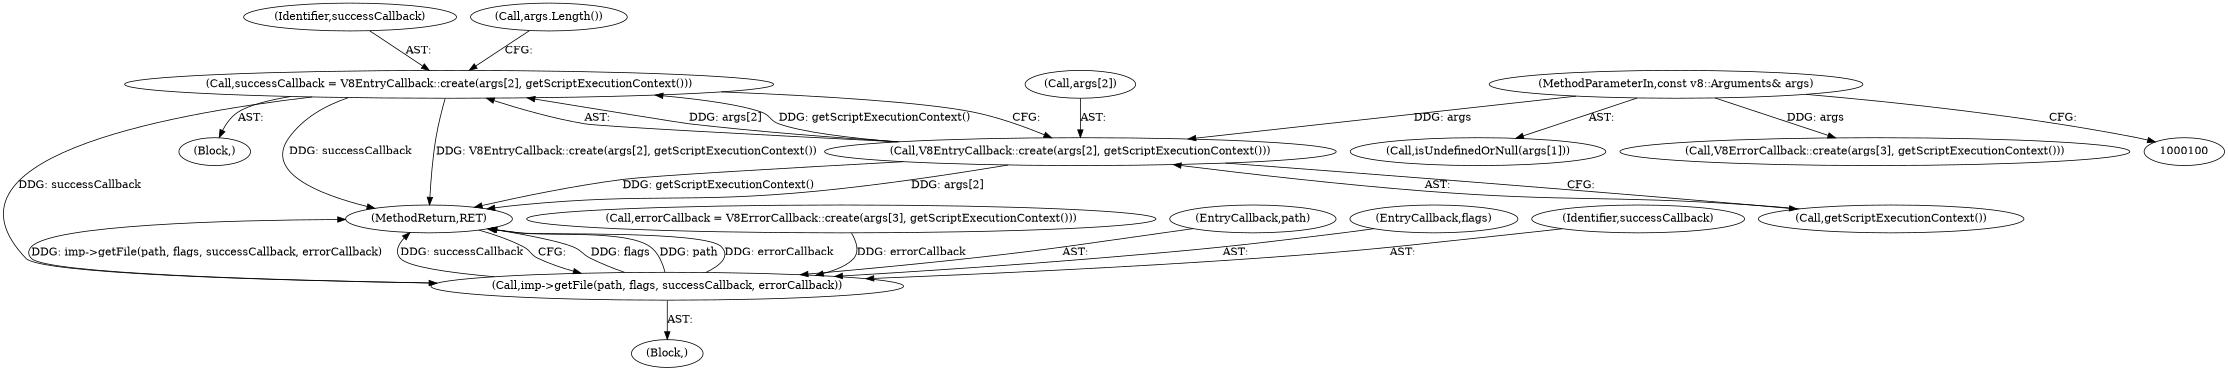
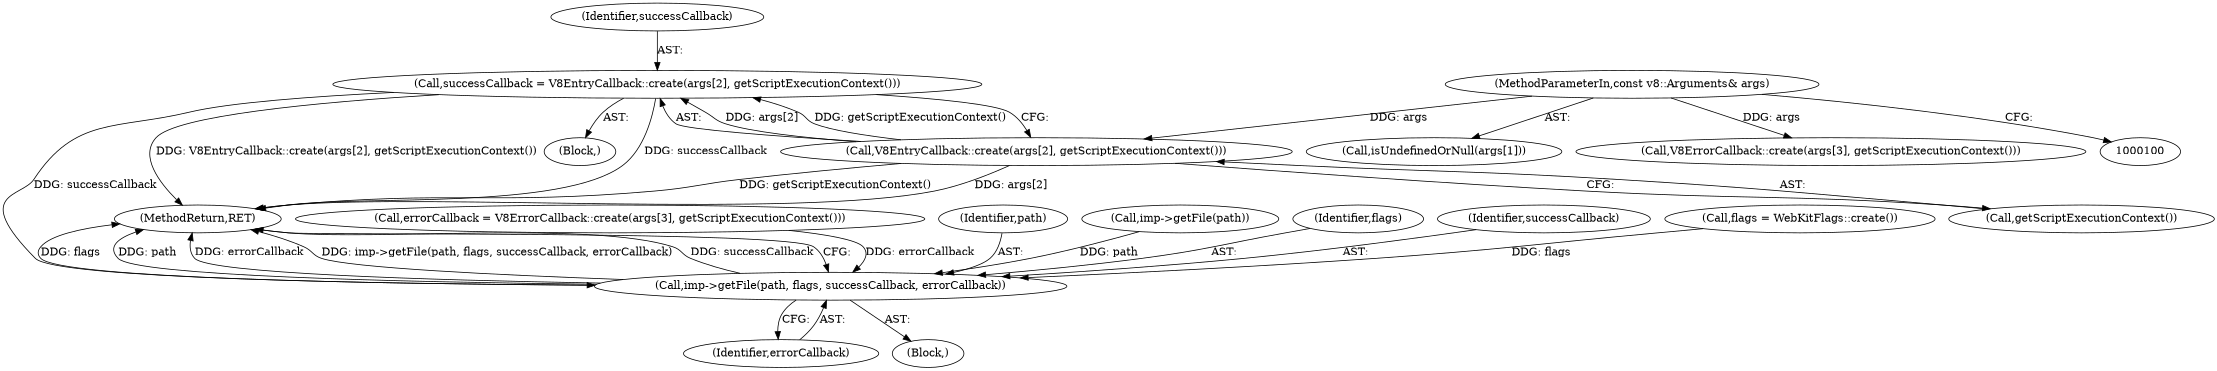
node "(Call,args.Length())": removed
node "(Call,args[2])": removed
node "(Call,imp->getFile(path))": added
node "(EntryCallback,path)": label "(EntryCallback,path)" -> "(Identifier,path)"
node "(EntryCallback,flags)": label "(EntryCallback,flags)" -> "(Identifier,flags)"
node "(Call,flags = WebKitFlags::create())": added
node "(Identifier,errorCallback)": added
